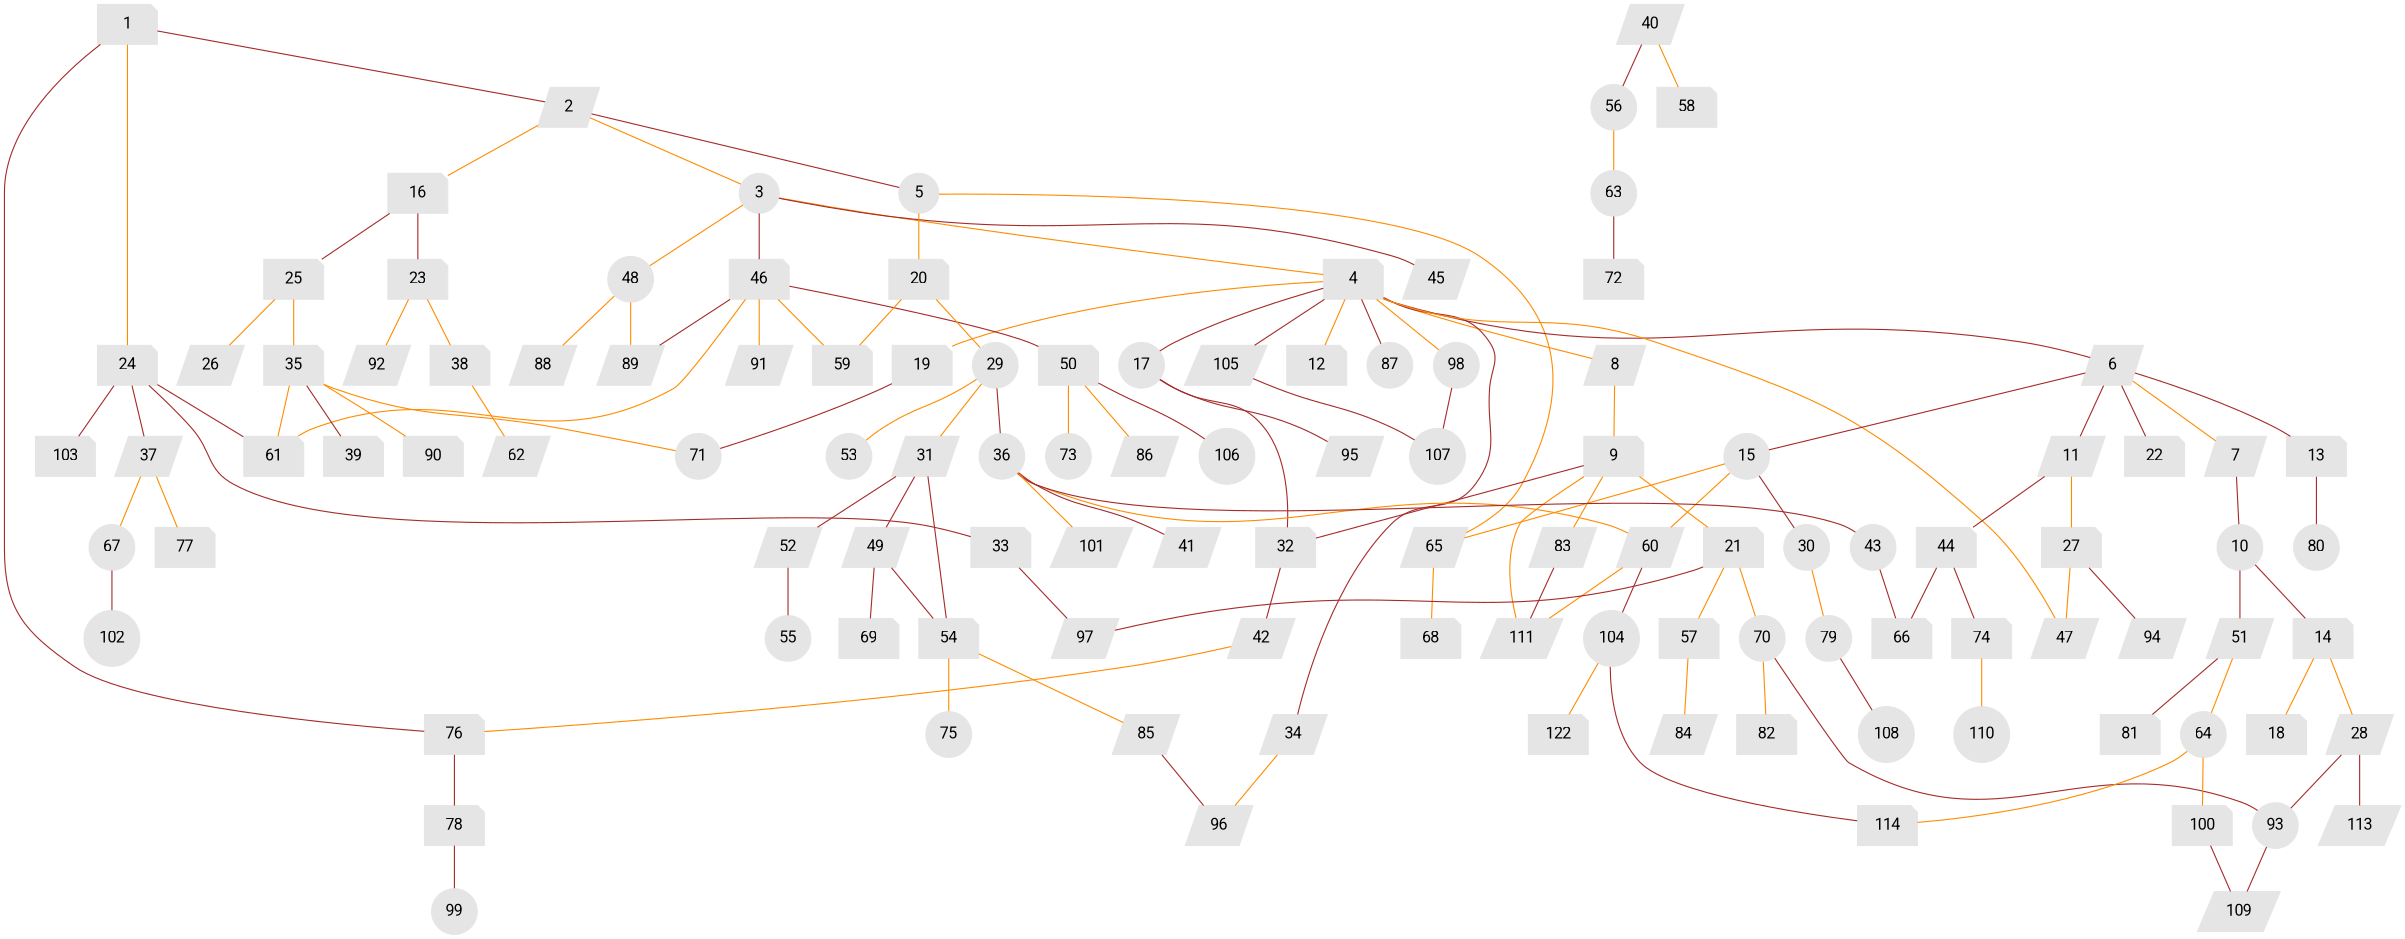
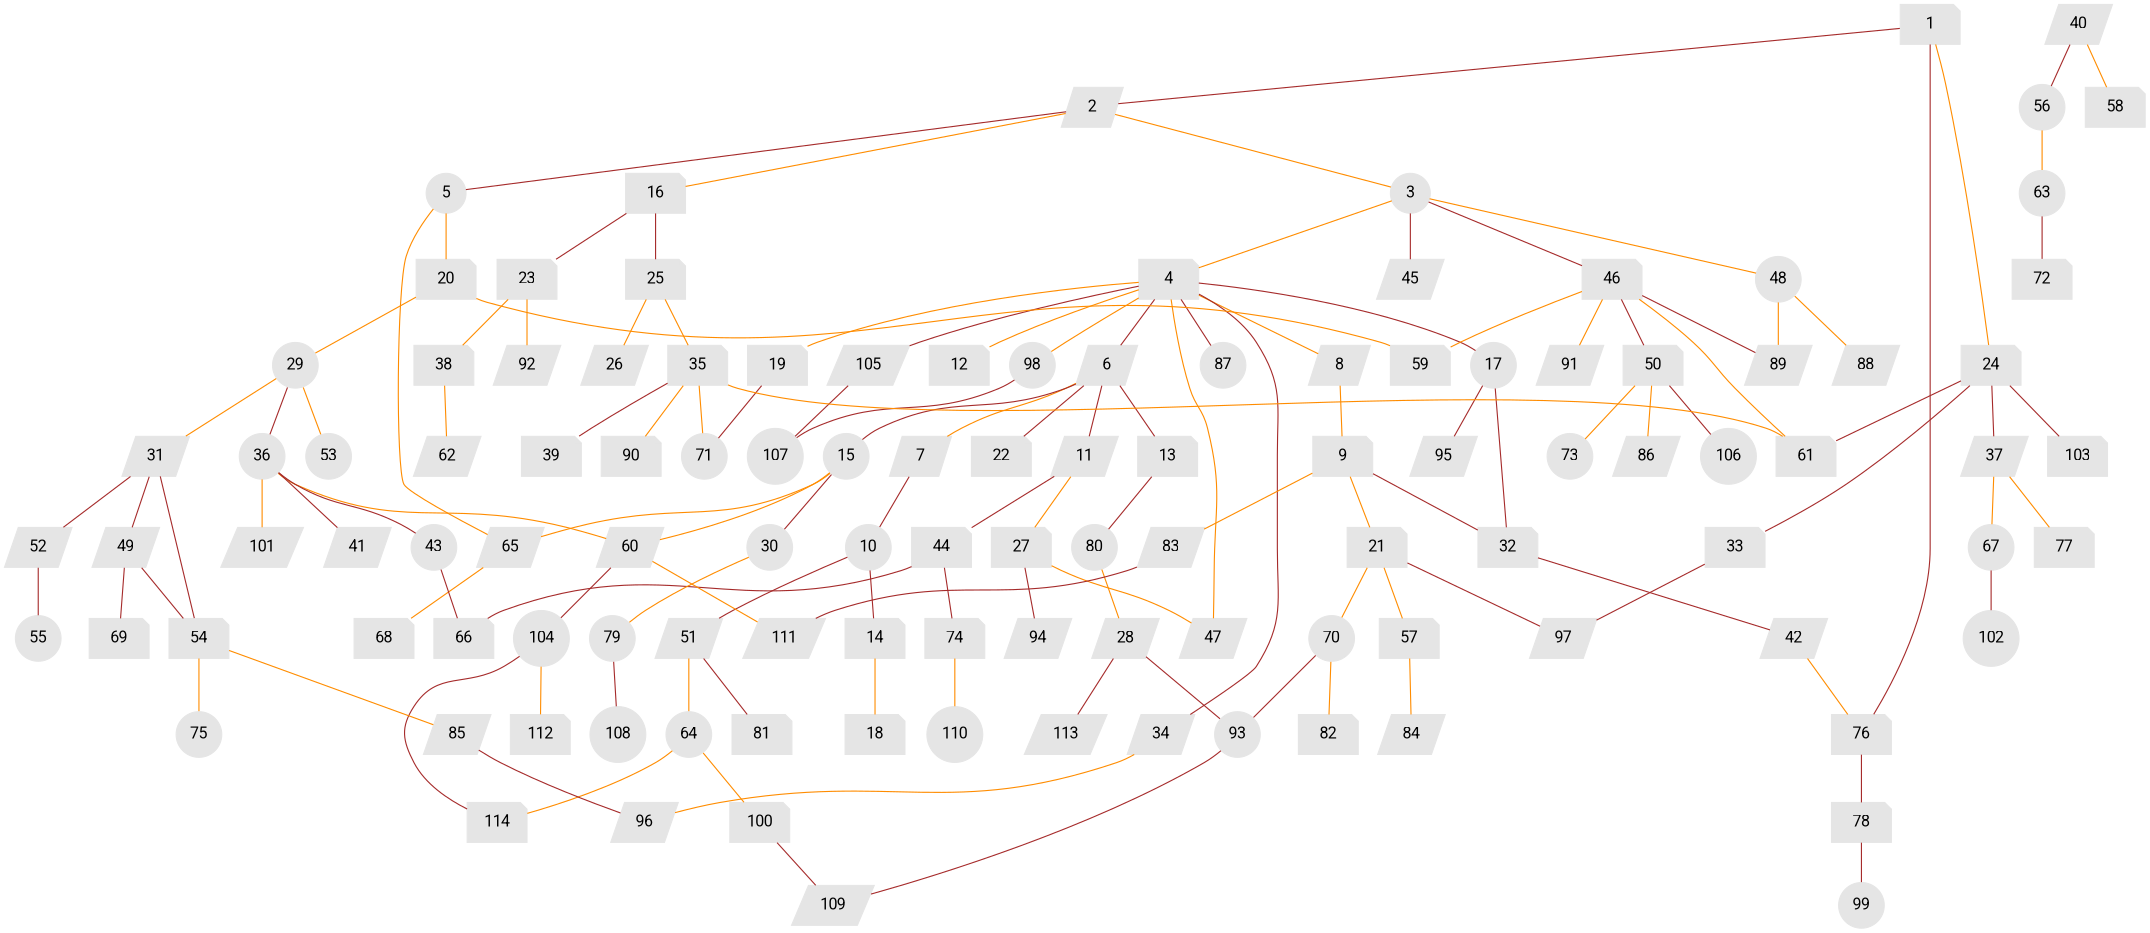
edge "9" -- "111": removed
edge "14" -- "28": now "80" -- "28"
node "122": label "122" -> "112"
